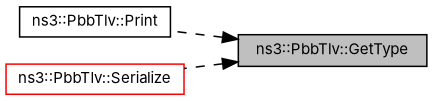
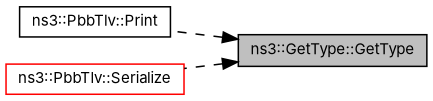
node "ns3::PbbTlv::GetType": label "ns3::PbbTlv::GetType" -> "ns3::GetType::GetType"
